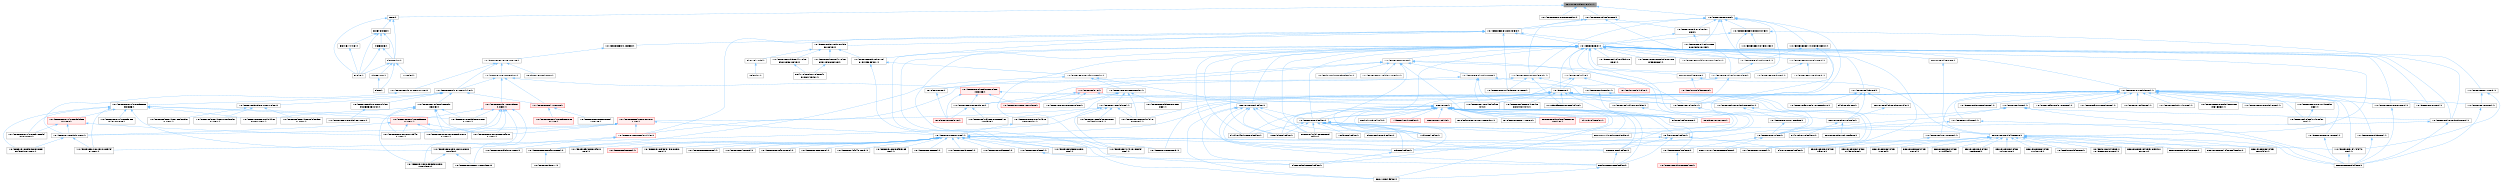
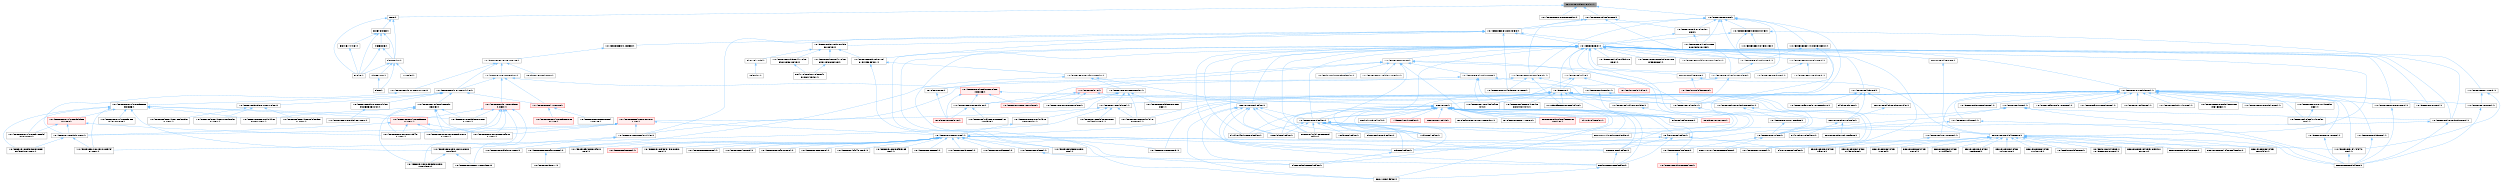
node "MovieSceneInterrogationLinker.h": color red -> grey40
node "MovieScenePrimitiveMaterial Track.h": removed
